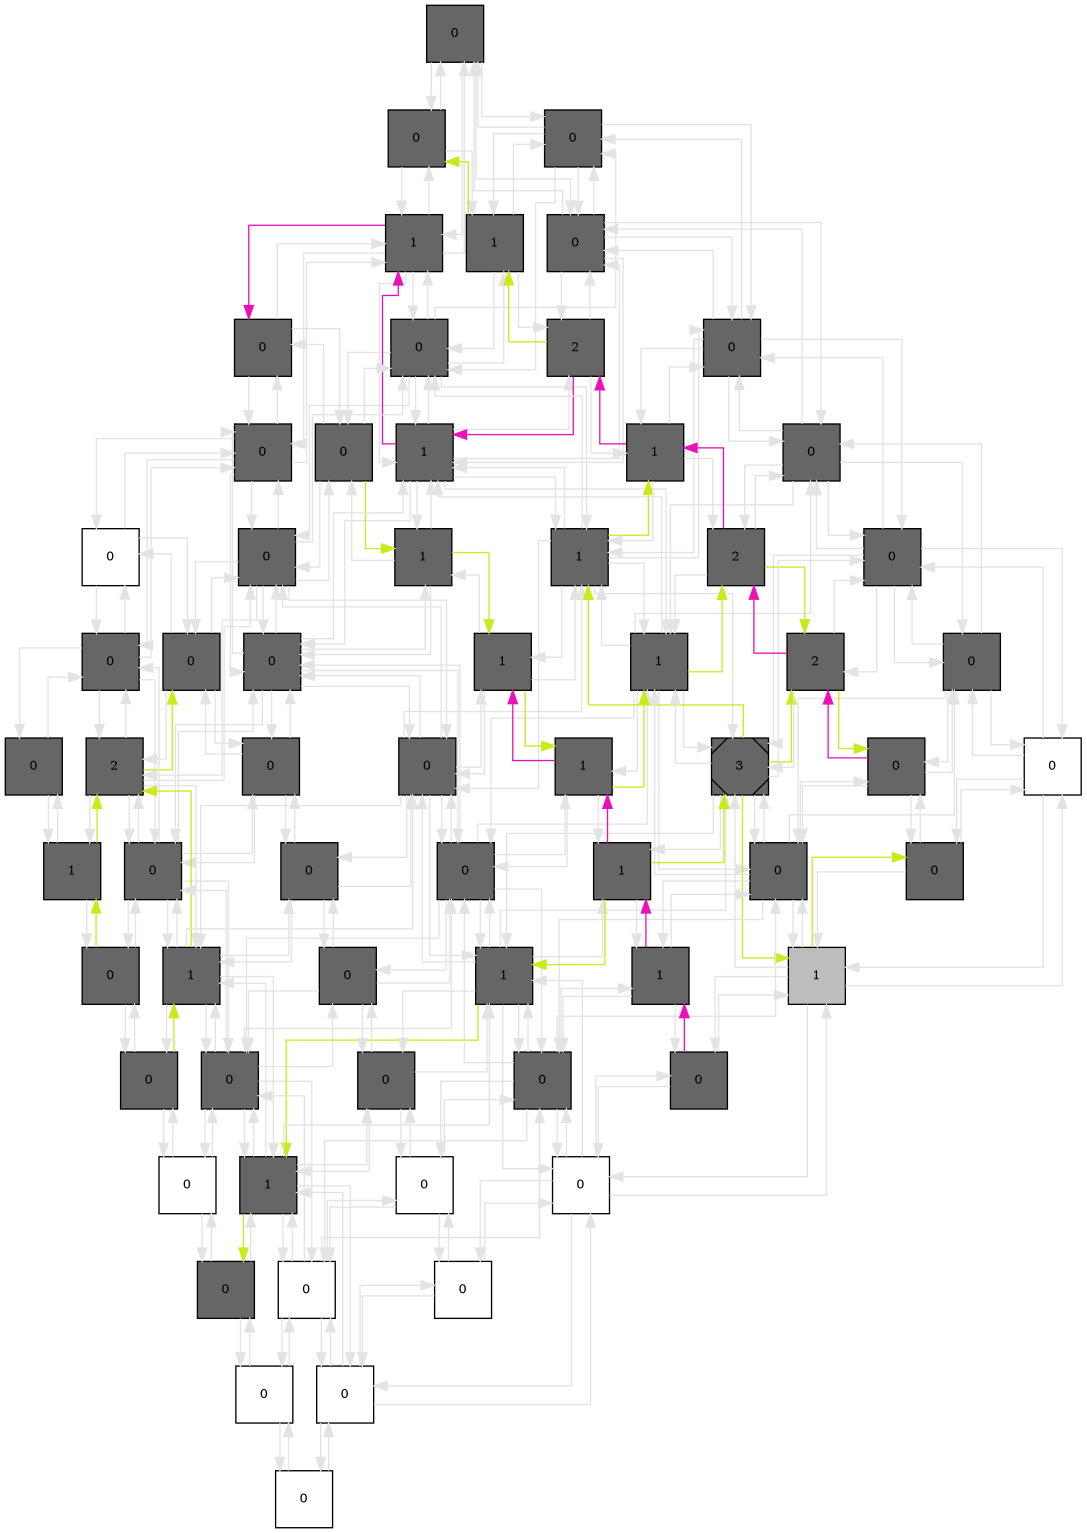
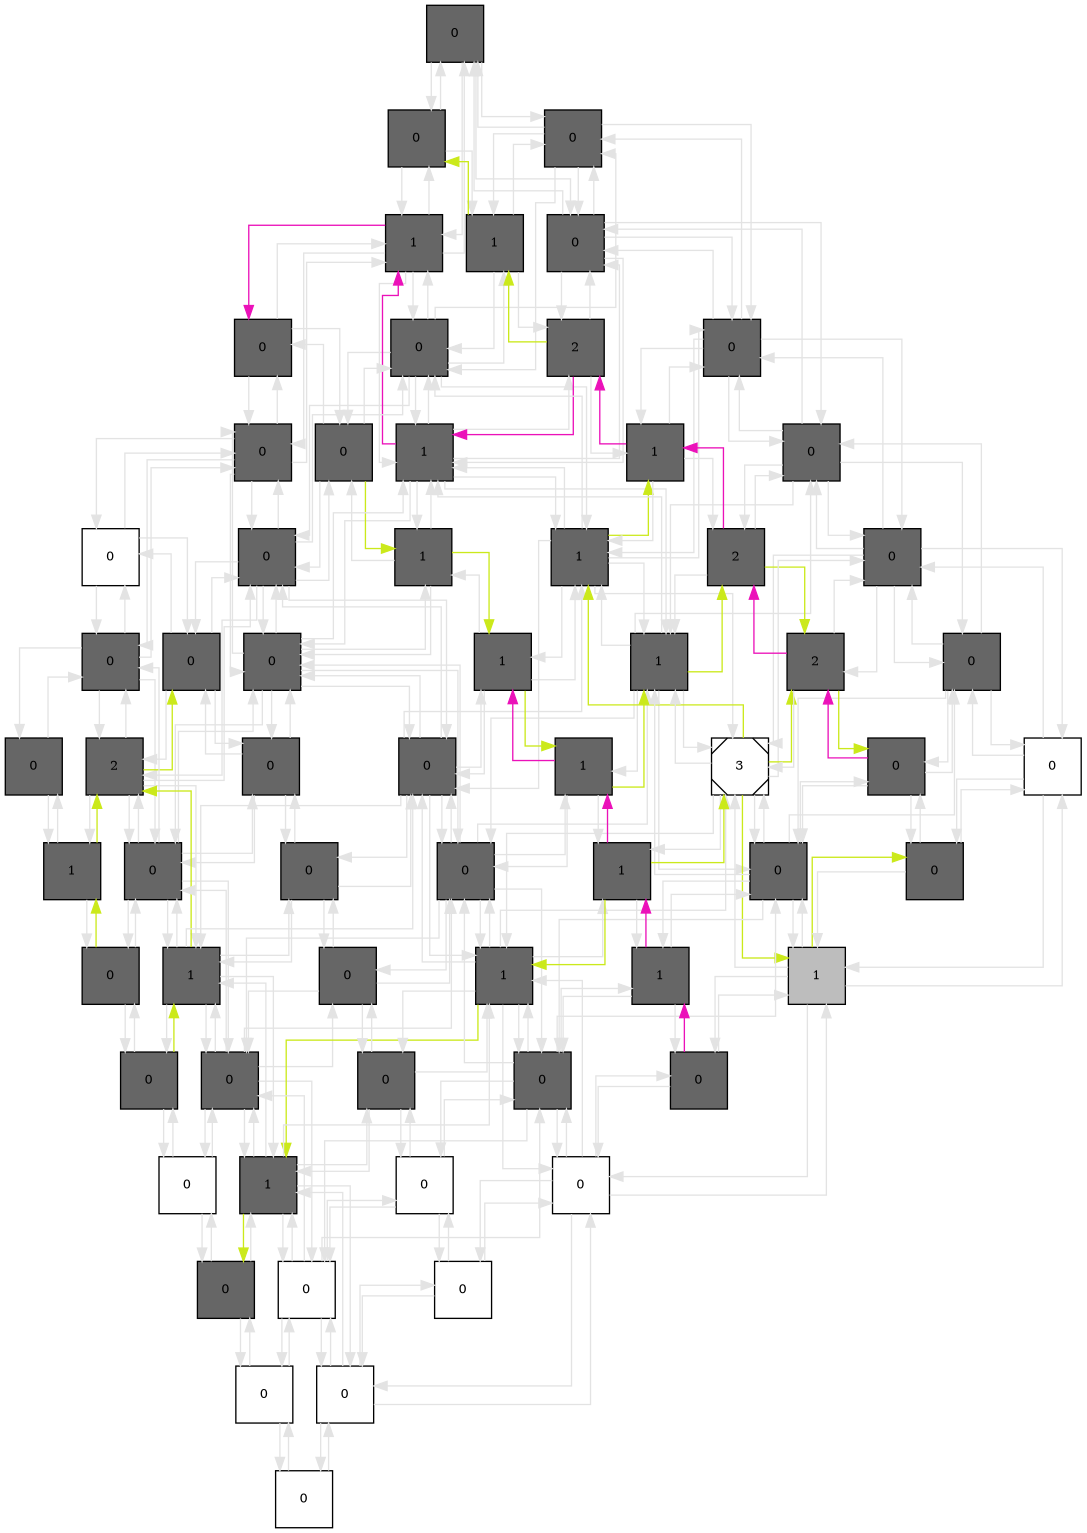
node "3": fillcolor #666666 -> #ffffff
